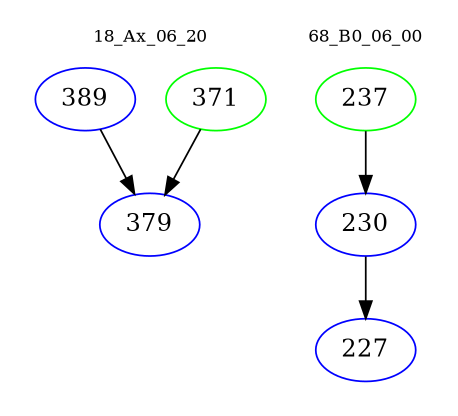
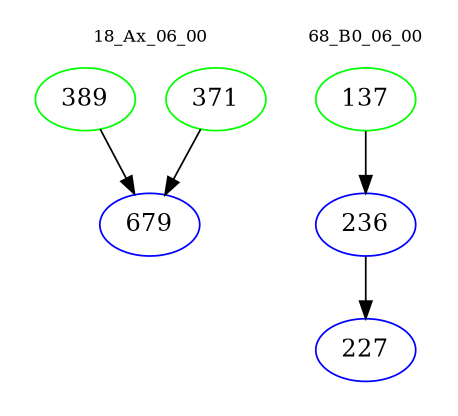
cluster "18_Ax_06_20": label "18_Ax_06_20" -> "18_Ax_06_00"
node "389": color blue -> green
node "237": label "237" -> "137"
node "379": label "379" -> "679"
node "230": label "230" -> "236"
